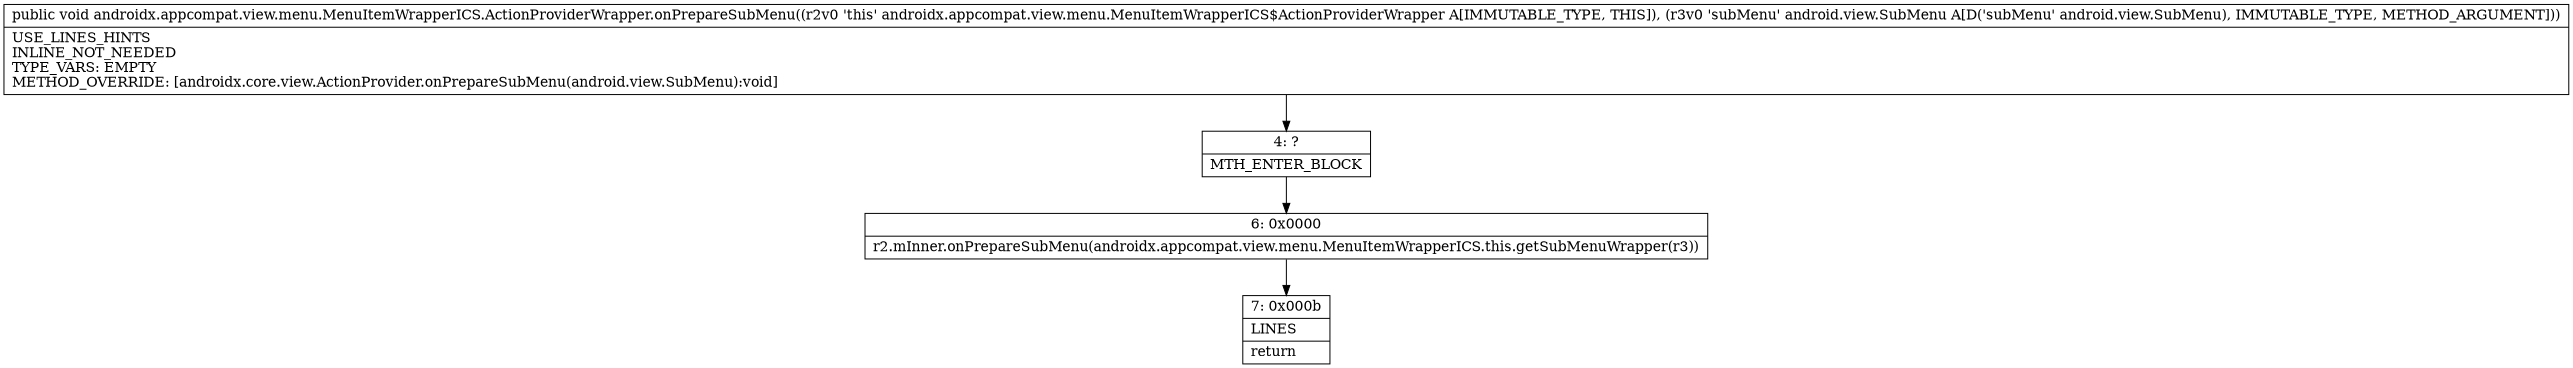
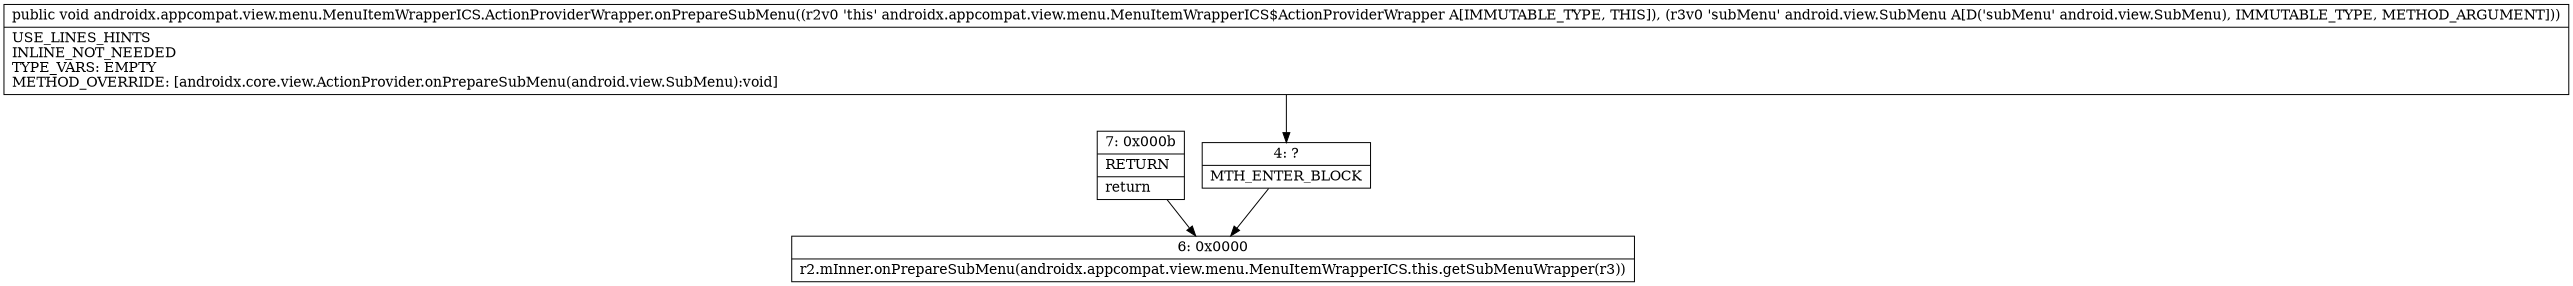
edge "6: 0x0000" -> "7: 0x000b": reversed
node "7: 0x000b": text "LINES" -> "RETURN"
